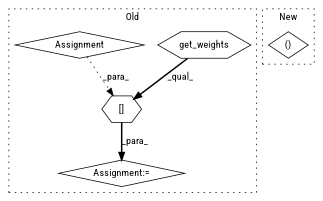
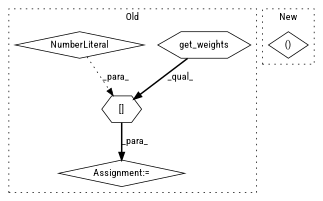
node "Assignment": label "Assignment" -> "NumberLiteral"
